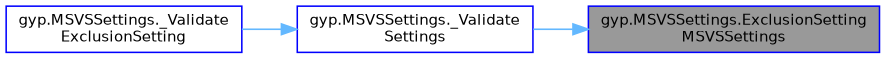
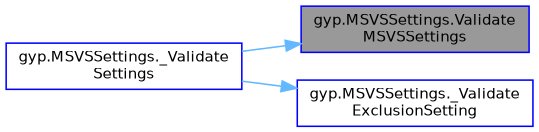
edge "gyp.MSVSSettings._Validate ExclusionSetting" -> "gyp.MSVSSettings._Validate Settings": reversed
node "gyp.MSVSSettings.ExclusionSetting MSVSSettings": label "gyp.MSVSSettings.ExclusionSetting MSVSSettings" -> "gyp.MSVSSettings.Validate MSVSSettings"
